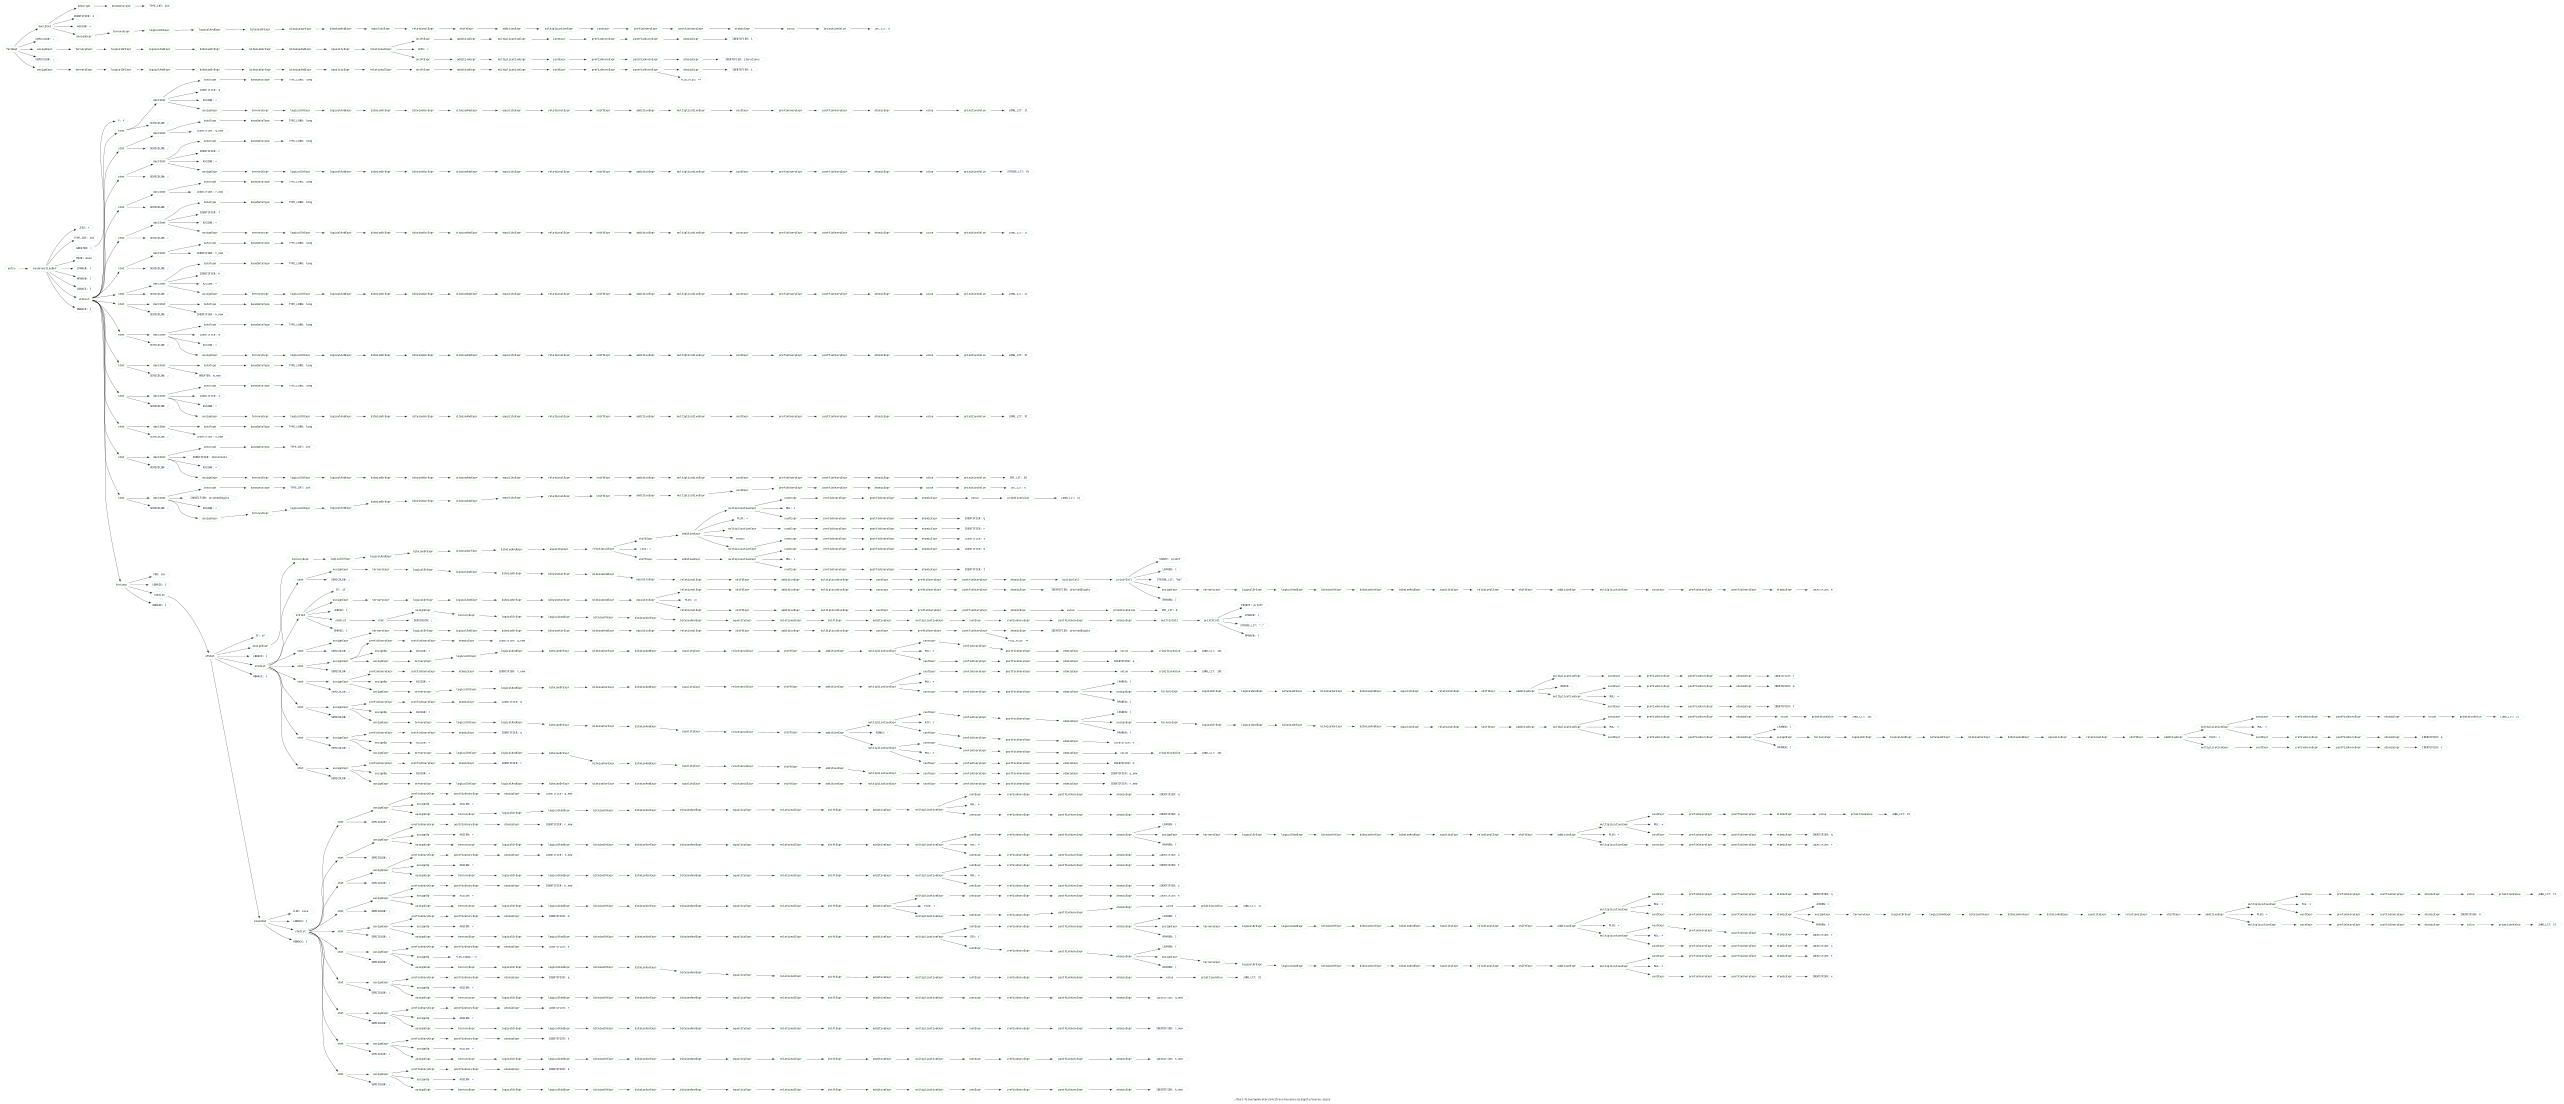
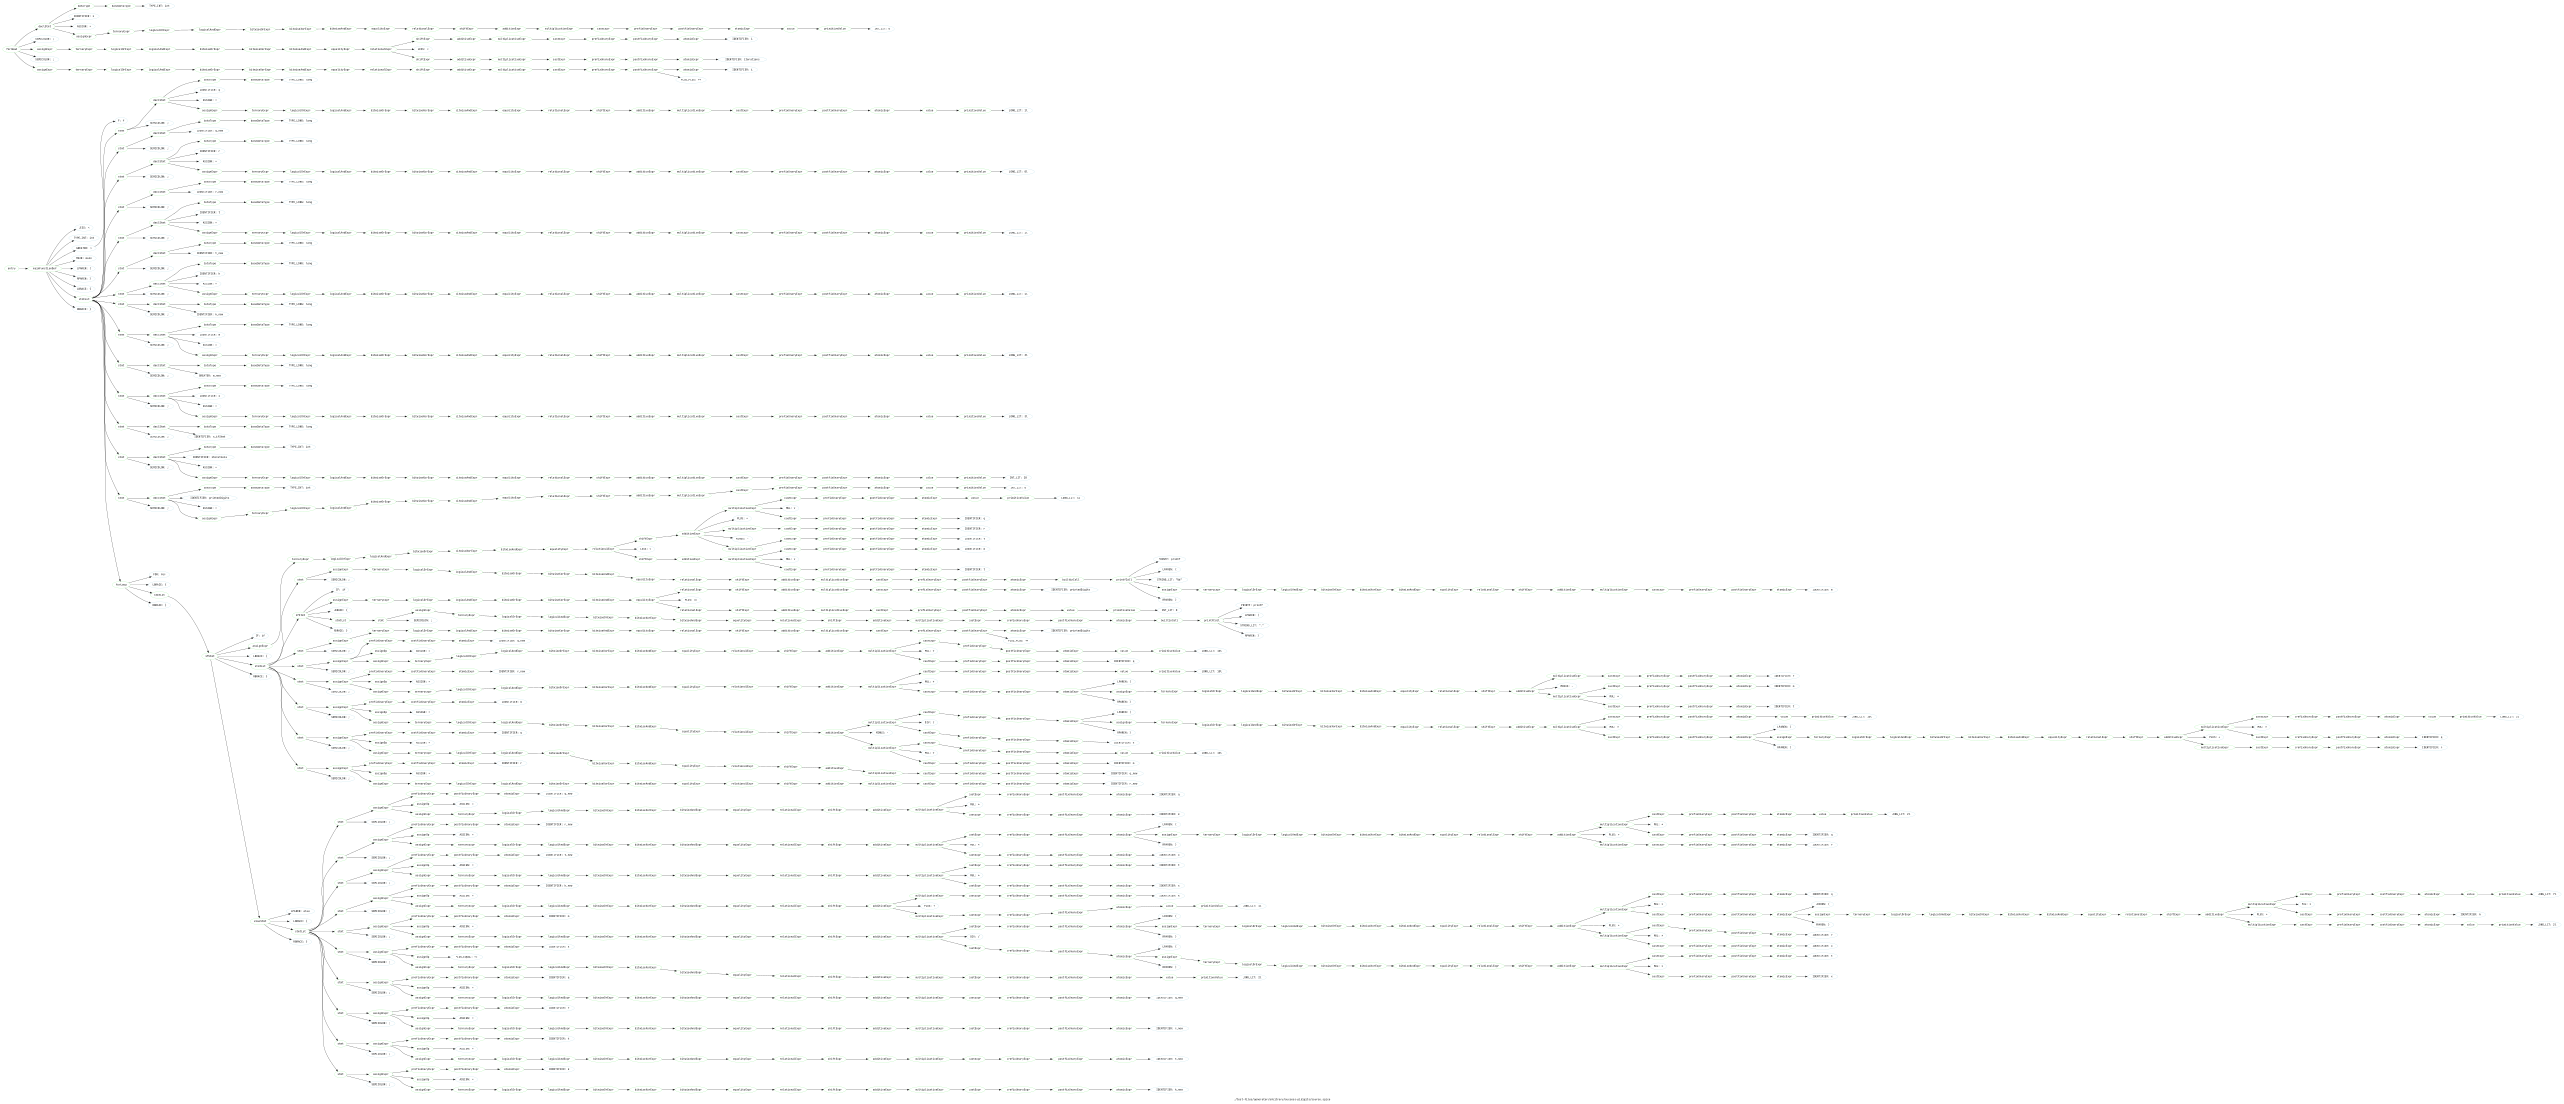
node "STRING_LIT: 0l": label "STRING_LIT: 0l" -> "LONG_LIT: 0l"
edge "mainFunctionDef" -> "GREATER: >": added
node "IDENTIFIER: x_new": label "IDENTIFIER: x_new" -> "IDENTIFIER: x_ifStmt"
node "ELSE: else": label "ELSE: else" -> "LPAREN: else"
